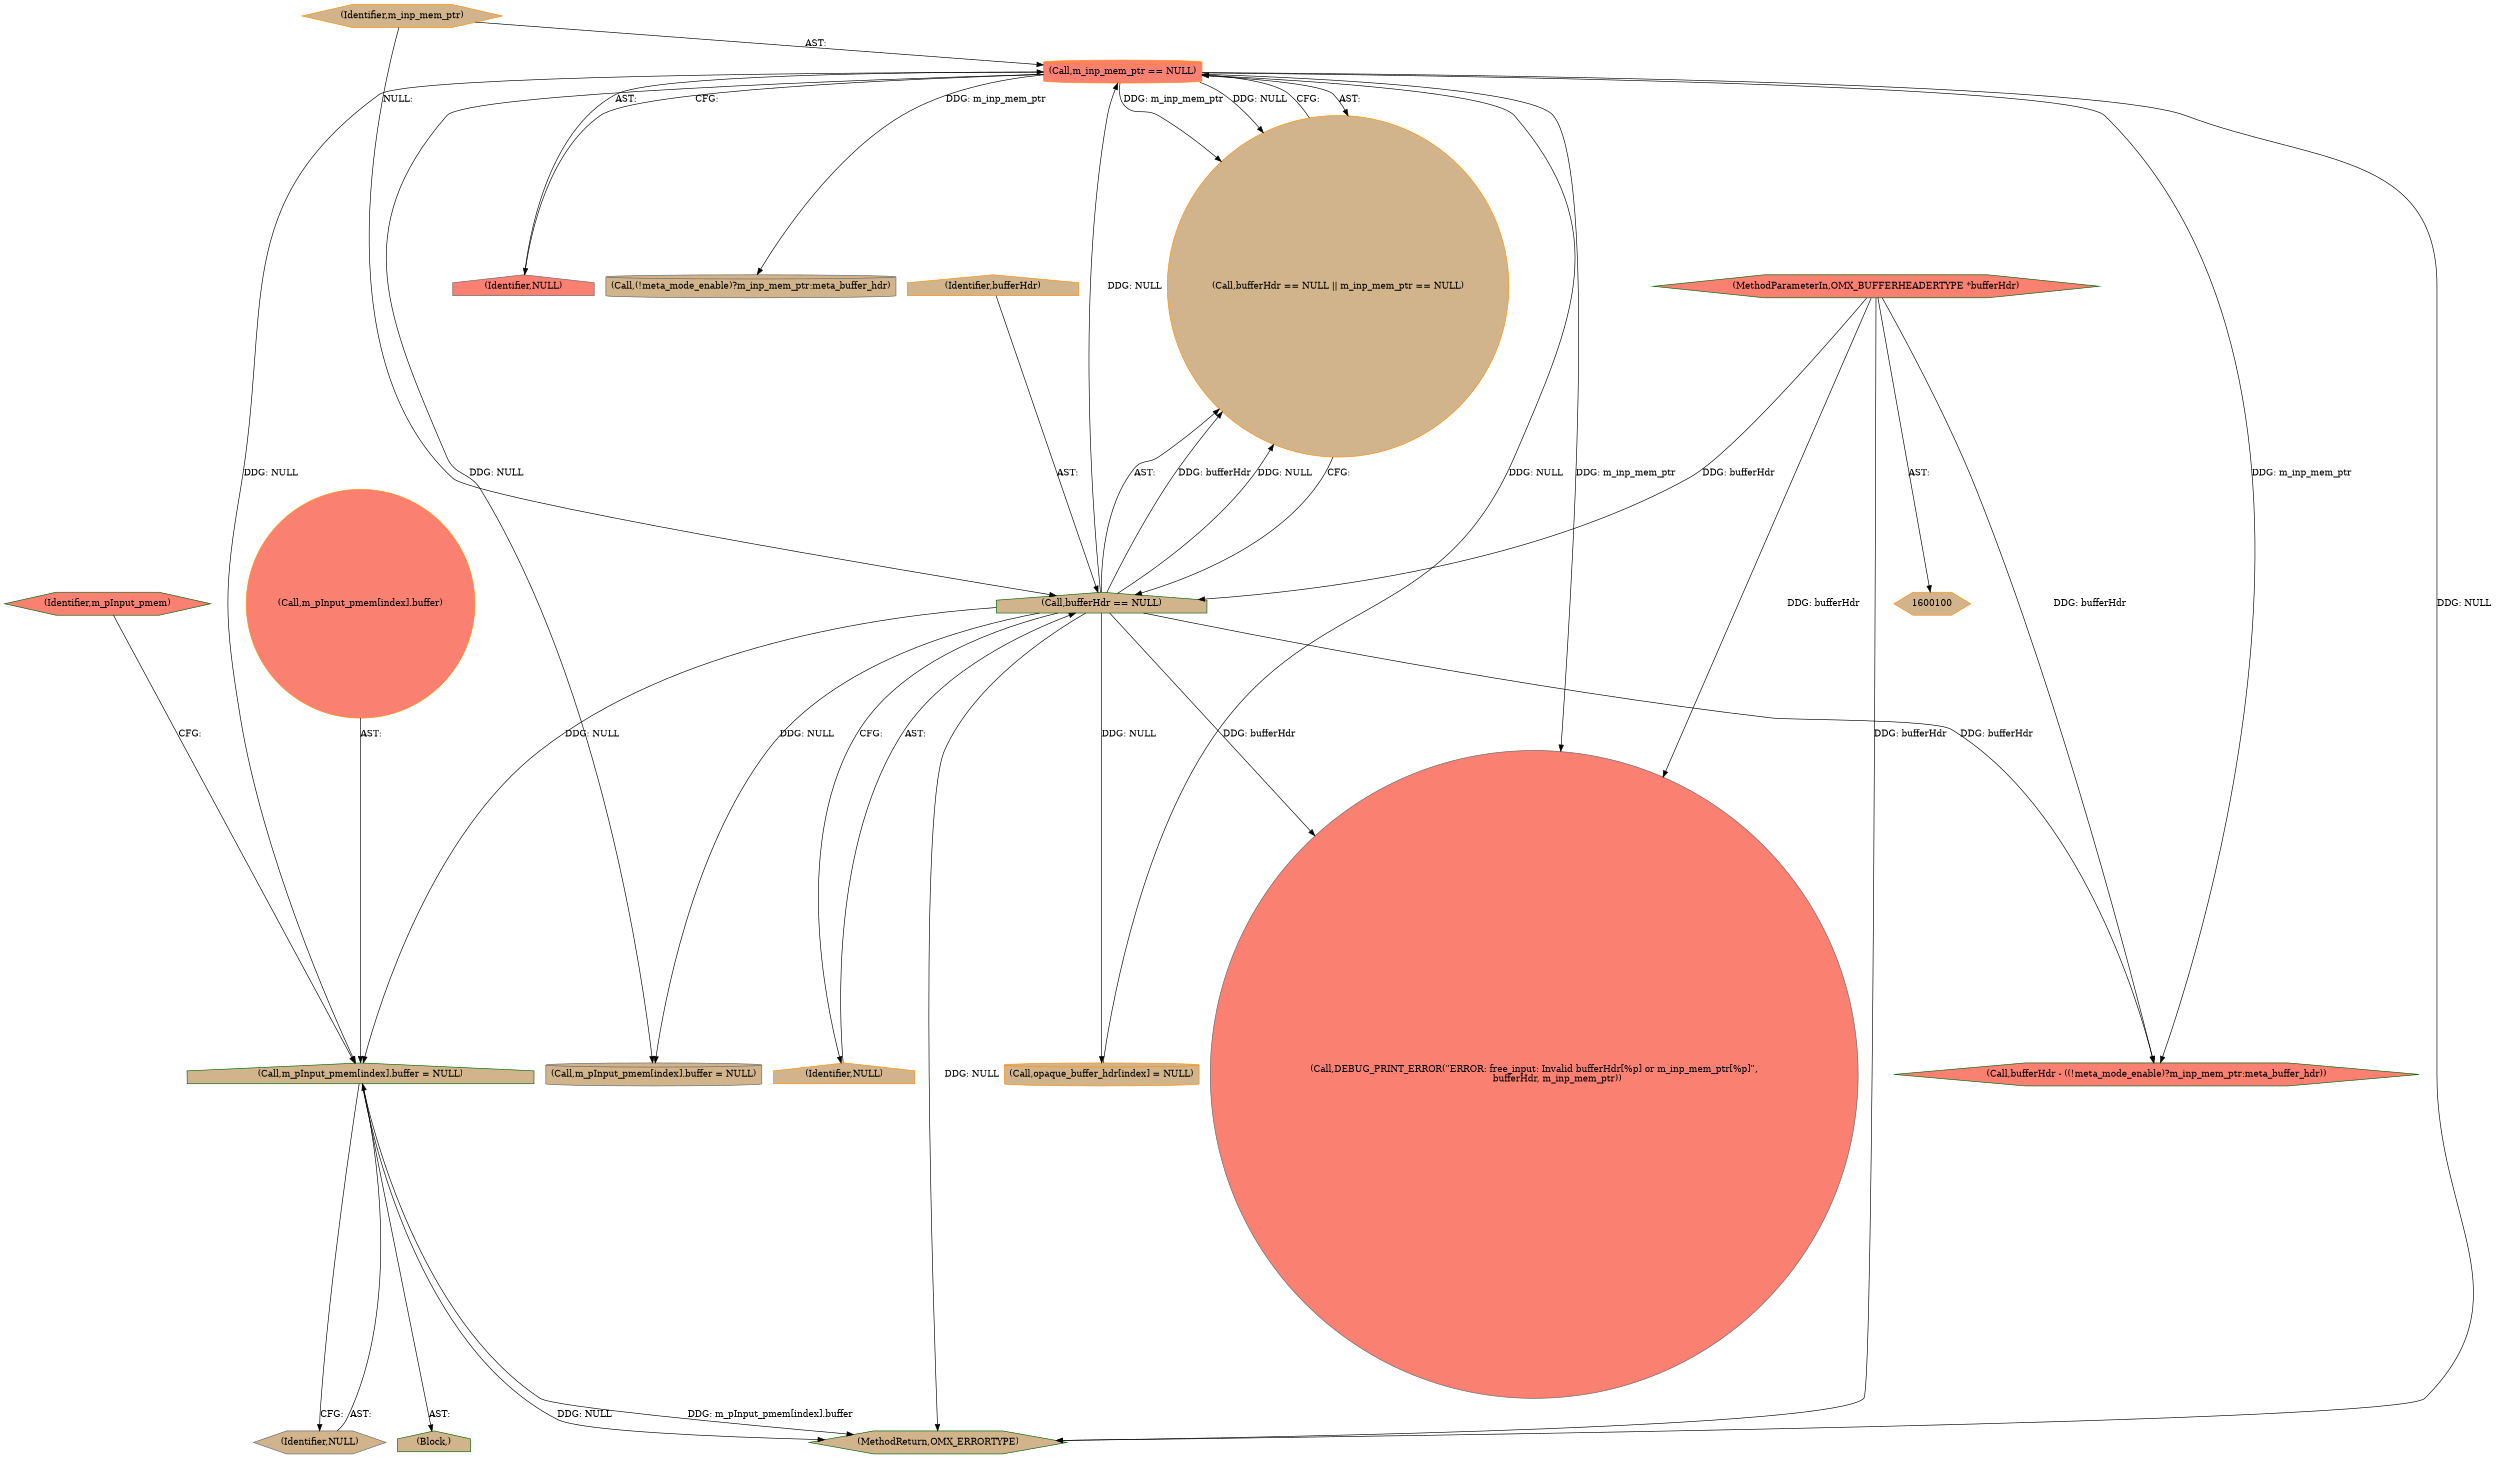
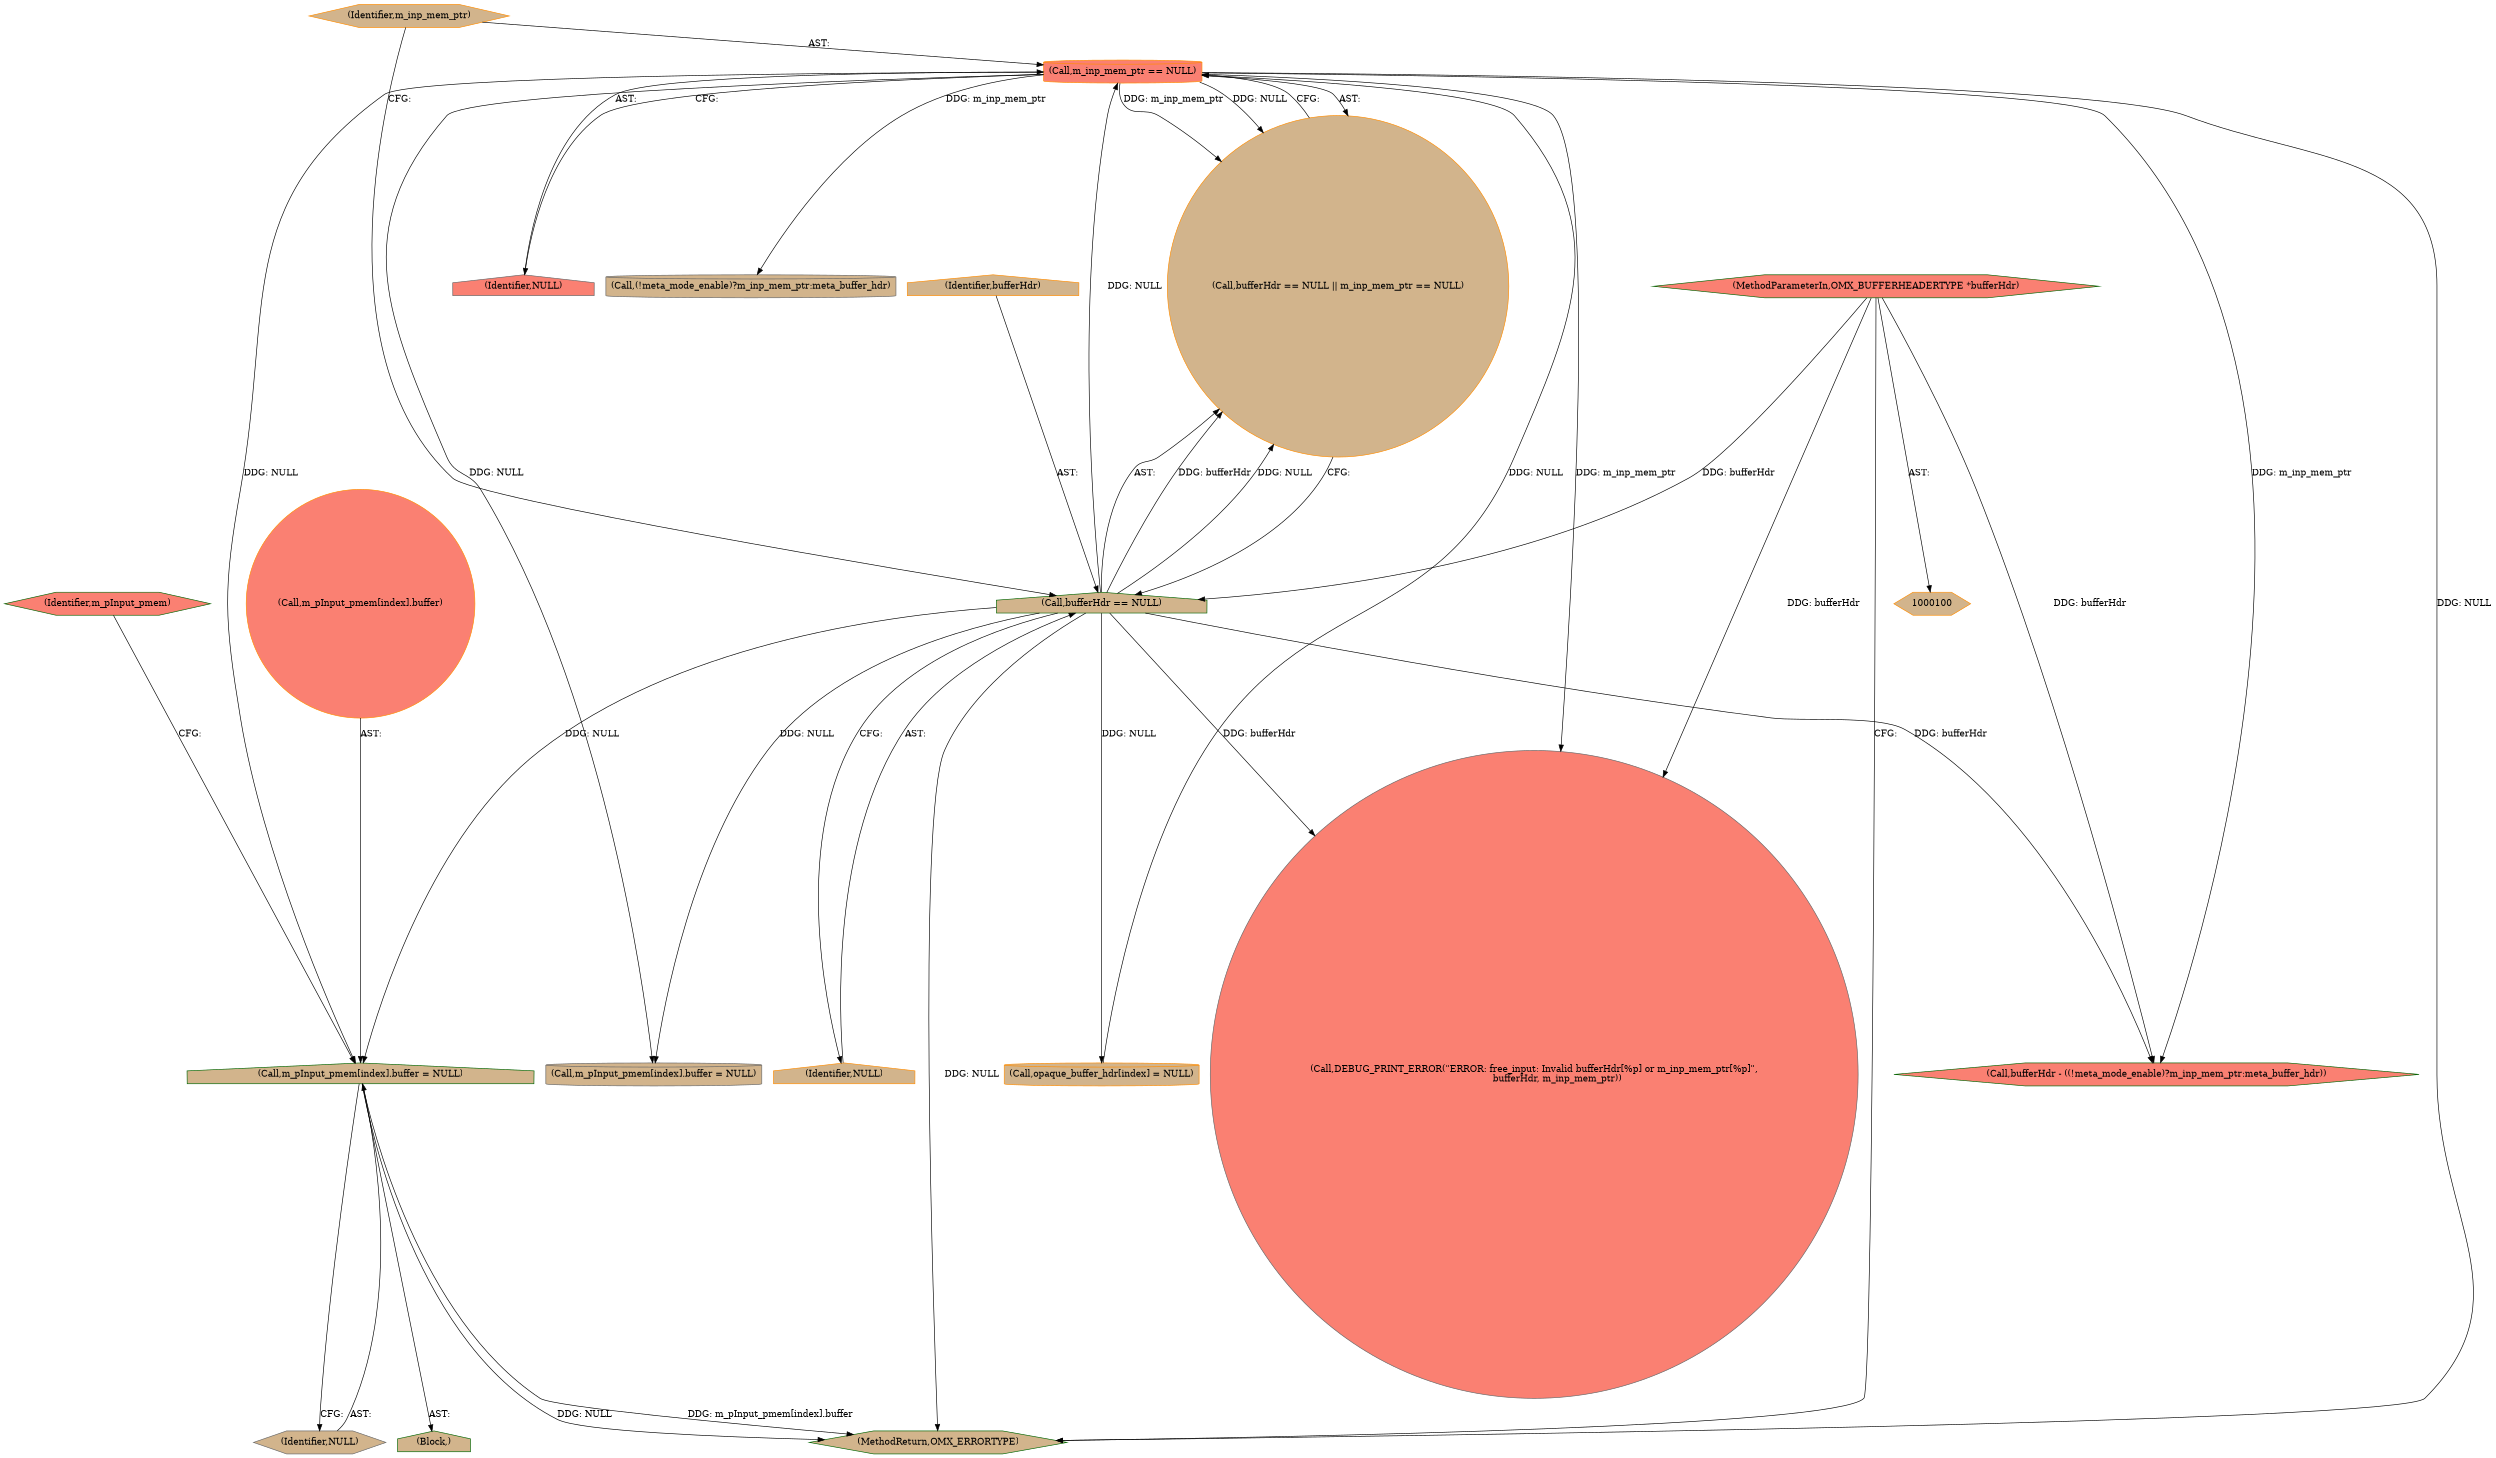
edge "(Identifier,m_inp_mem_ptr)" -> "(Call,bufferHdr == NULL)": label "NULL: " -> "CFG: "
node "1600100": label "1600100" -> "1000100"
edge "(MethodParameterIn,OMX_BUFFERHEADERTYPE *bufferHdr)" -> "(MethodReturn,OMX_ERRORTYPE)": label "DDG: bufferHdr" -> "CFG: "
